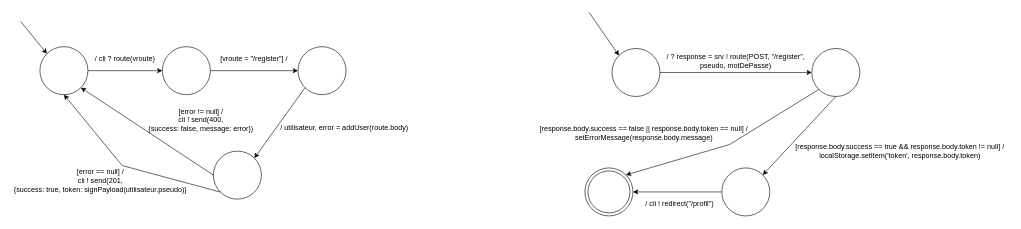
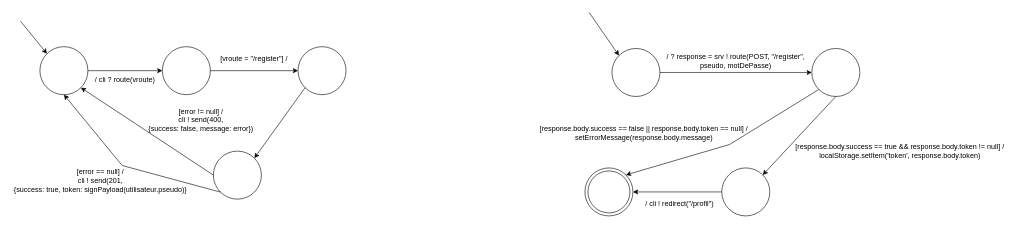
node "/ cli ? route(vroute)": moved (125, 59) -> (125, 80)
node "/ utilisateur, error = addUser(route.body)": removed
